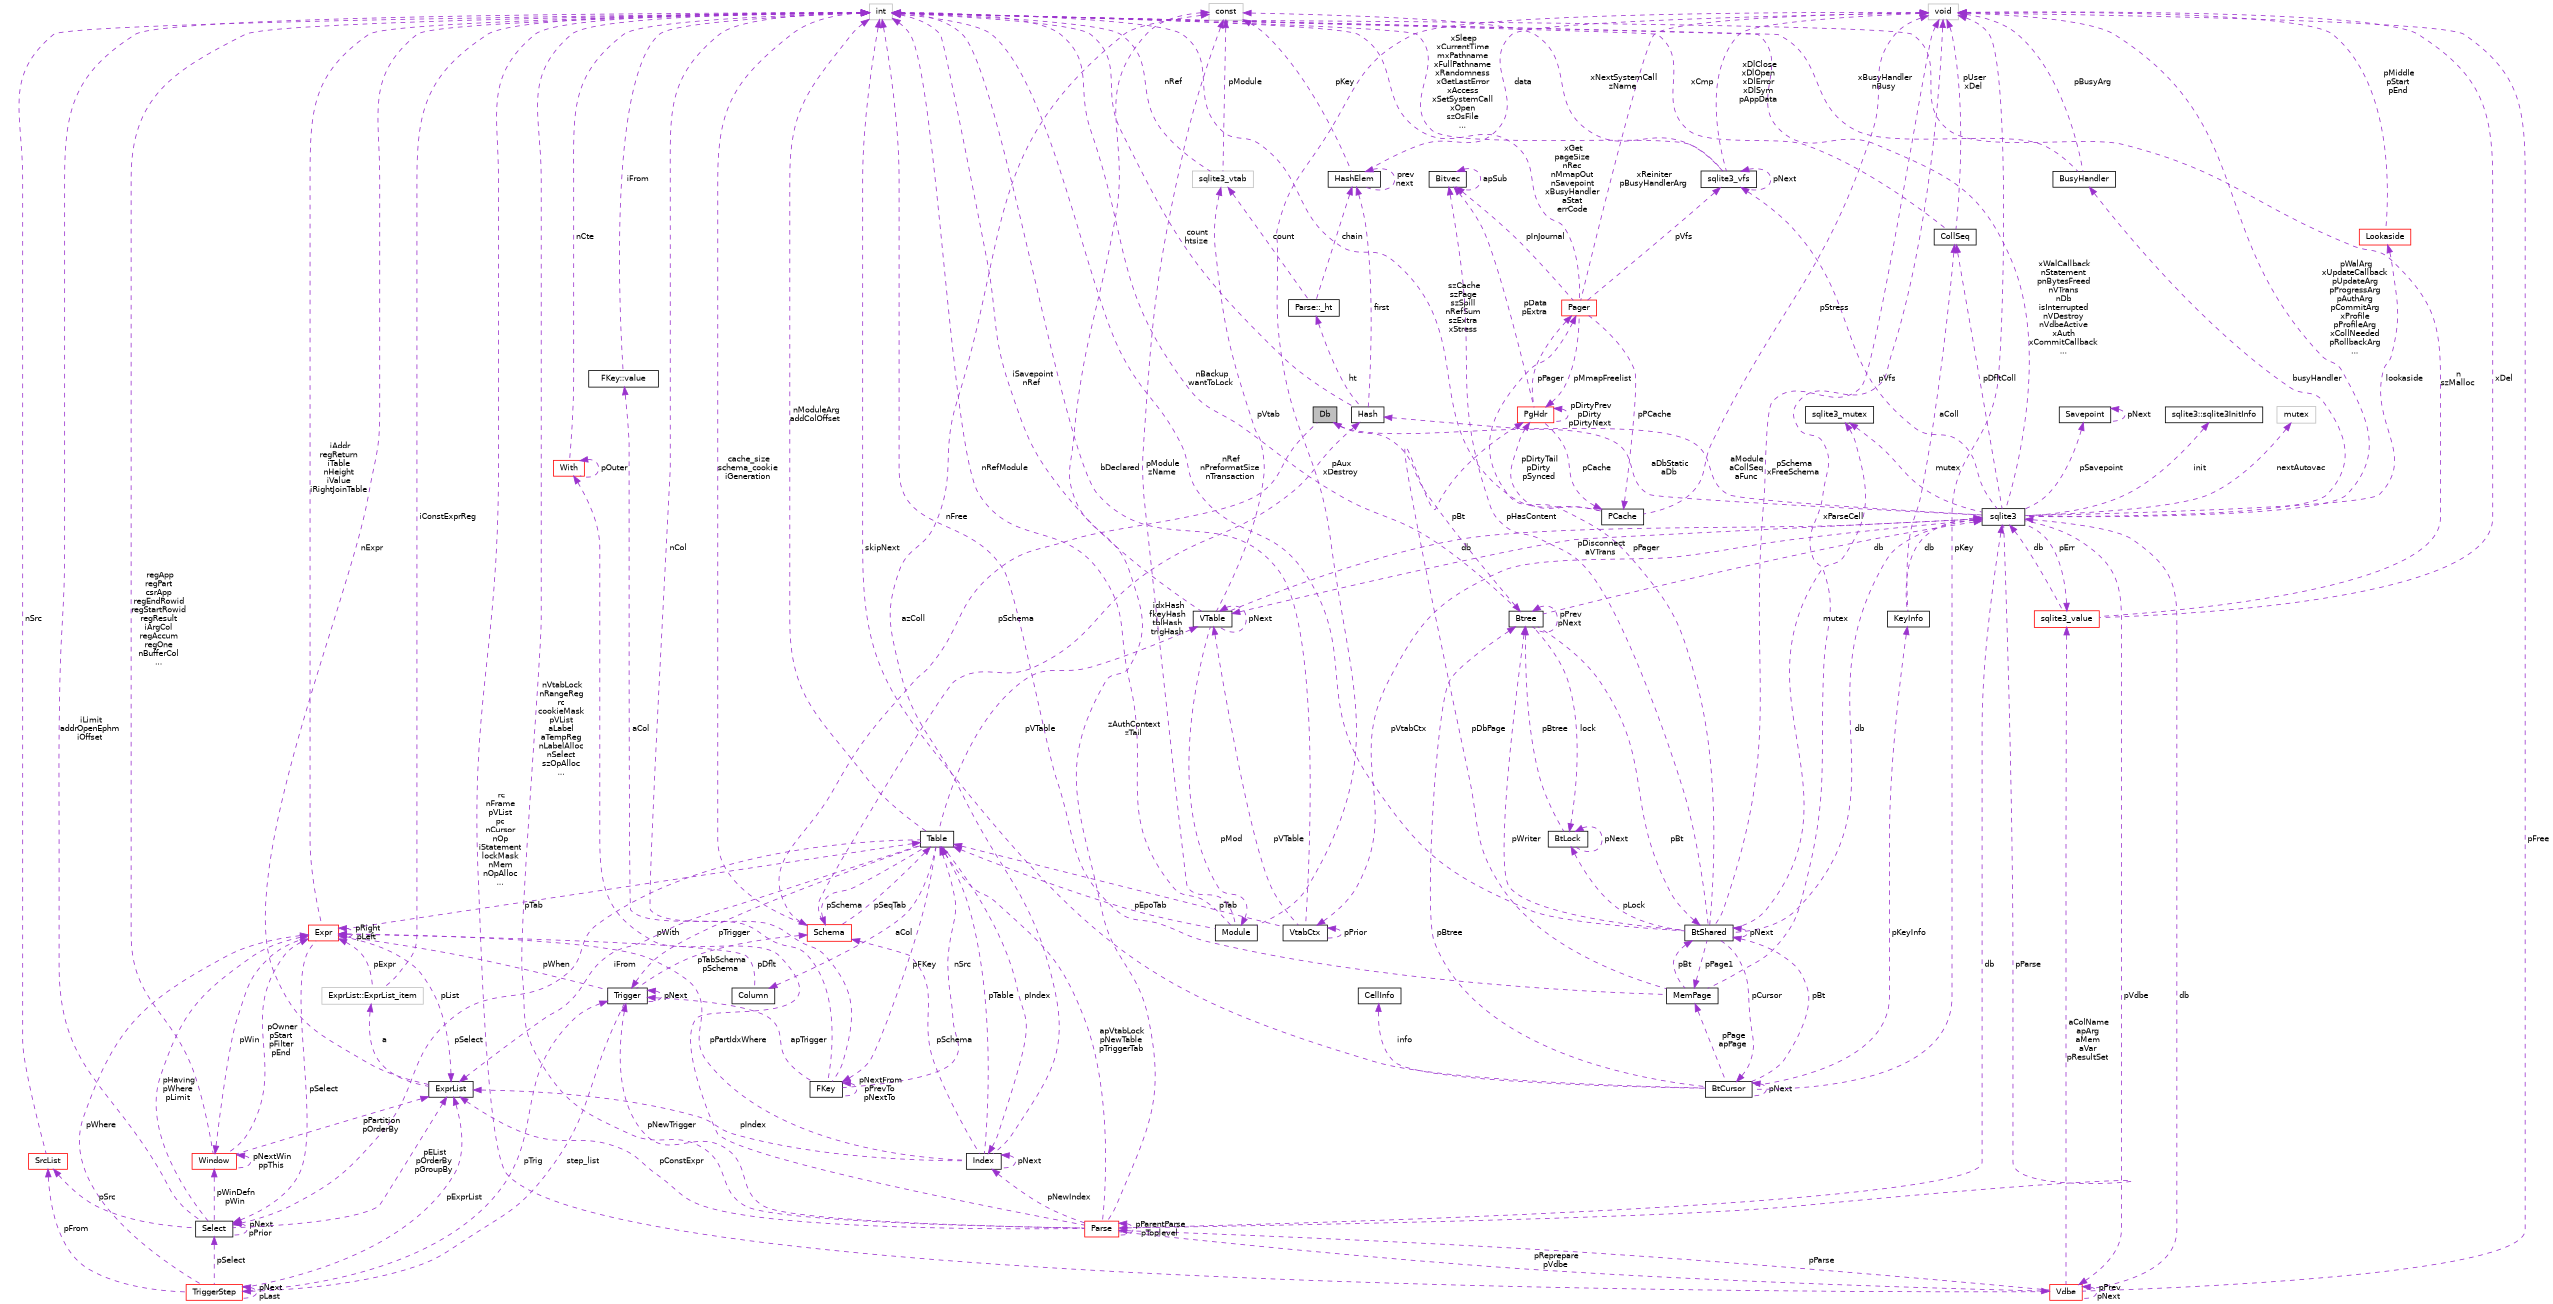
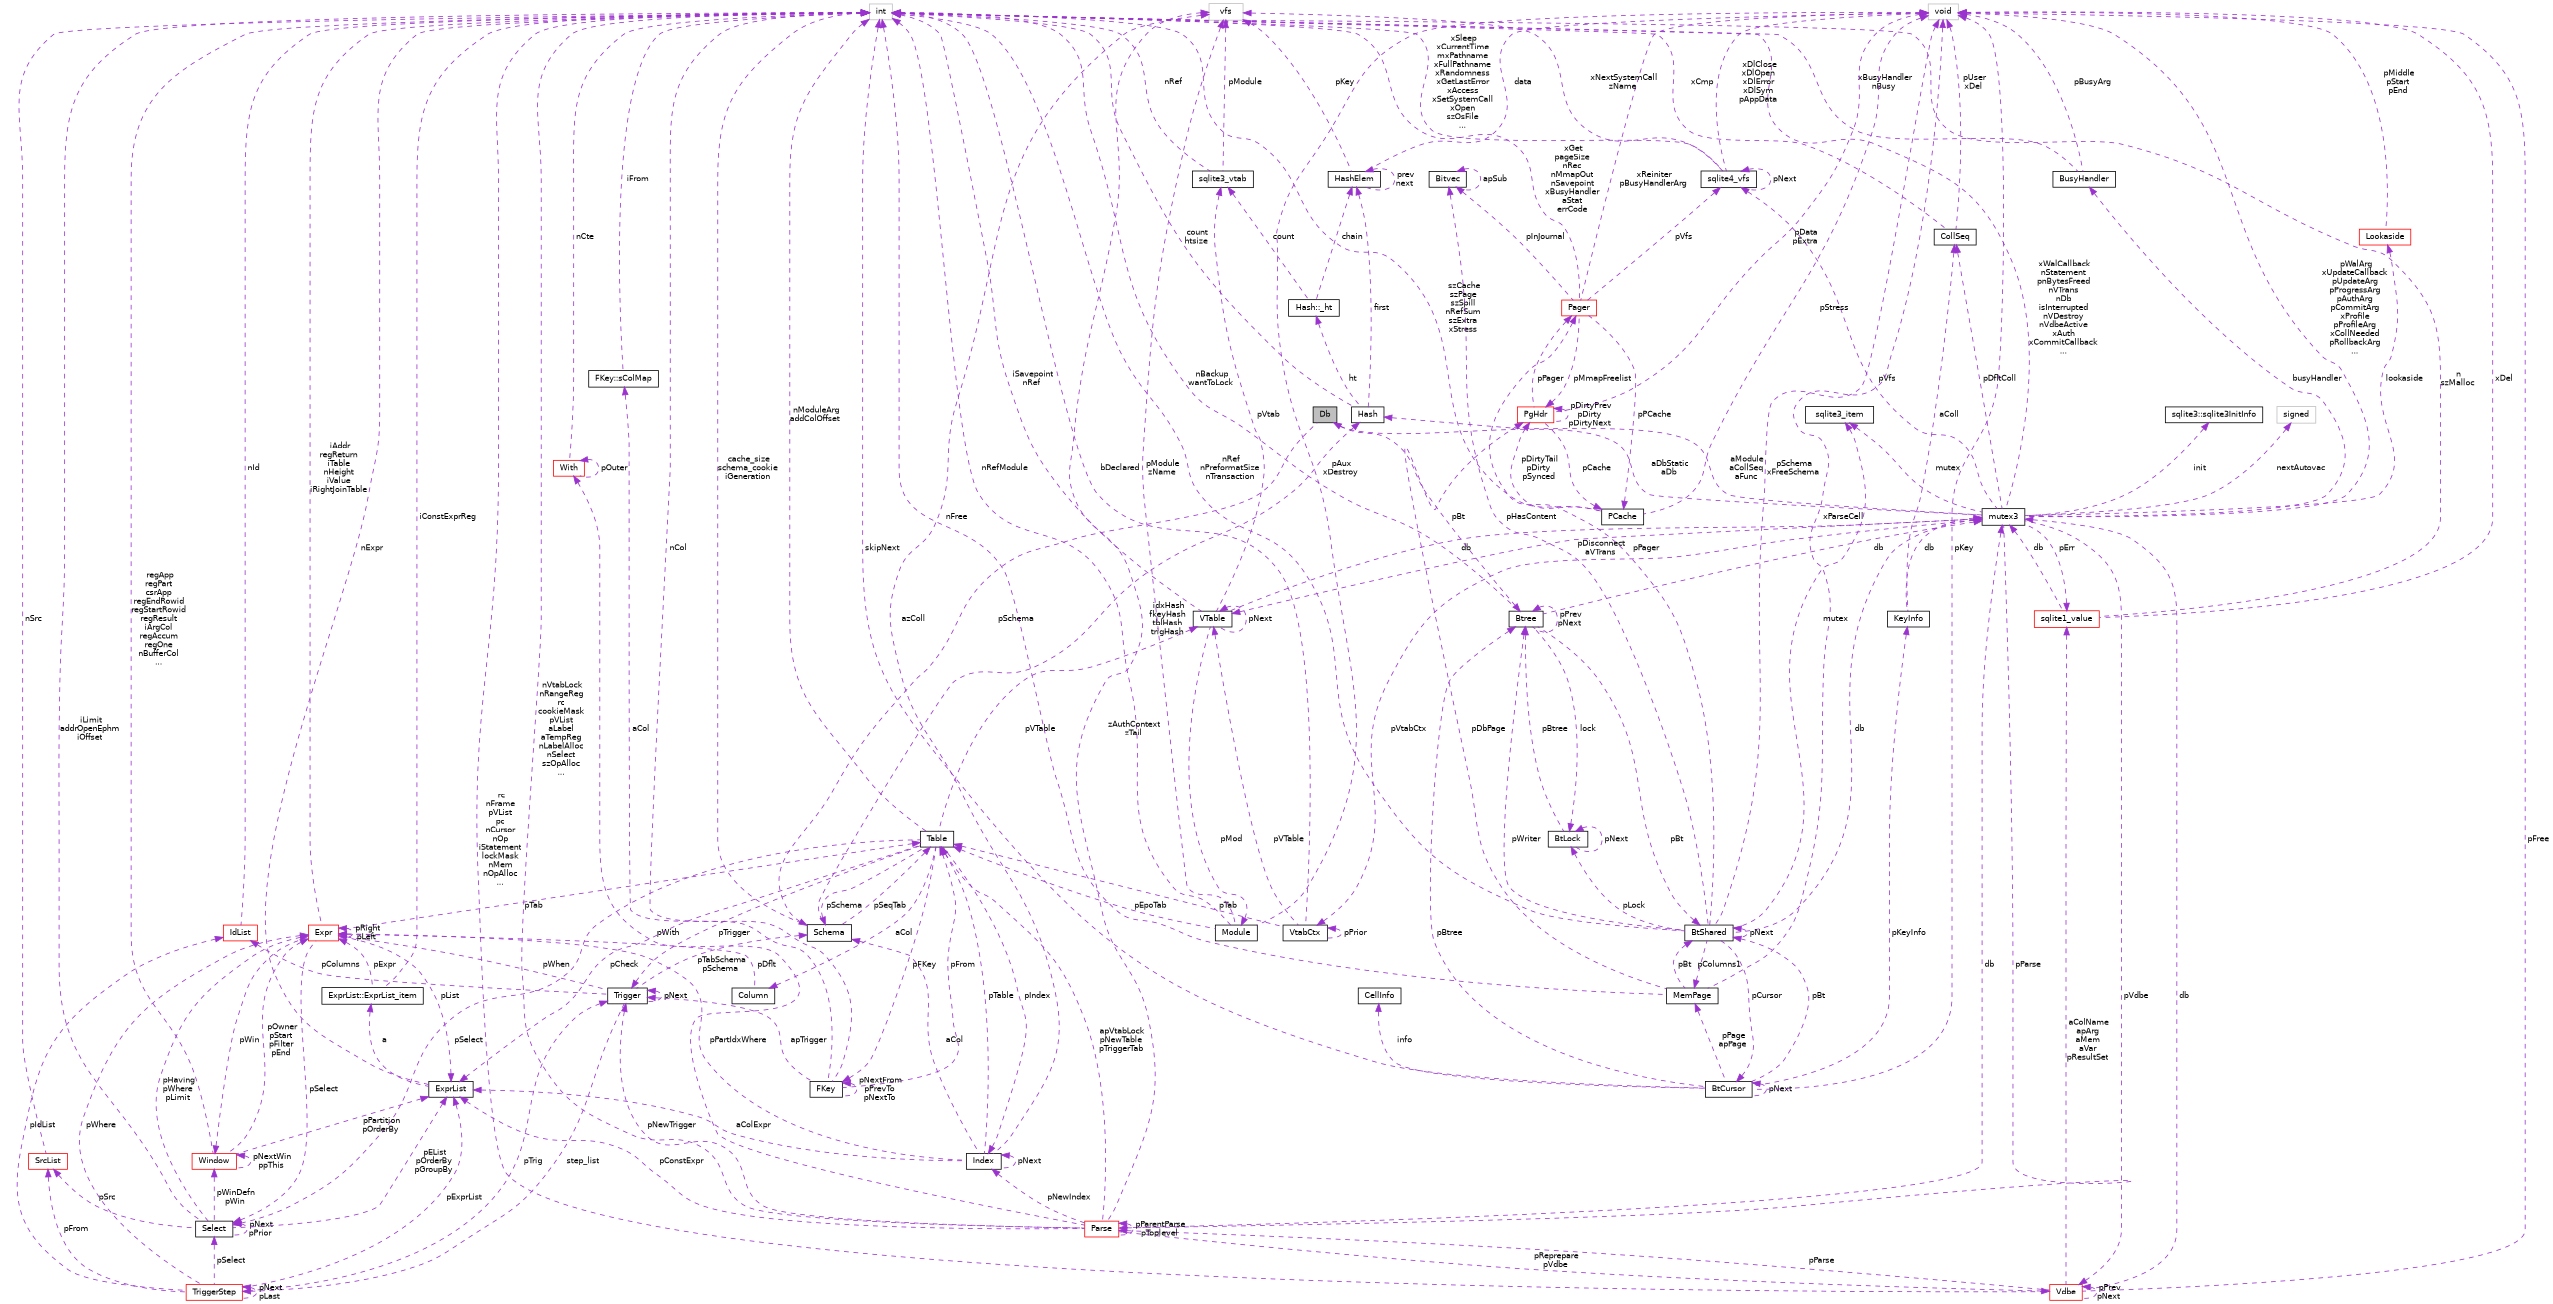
node "const": label "const" -> "vfs"
node "sqlite3_vtab": color grey75 -> black
node "sqlite3_vfs": label "sqlite3_vfs" -> "sqlite4_vfs"
edge "PgHdr" -> "Bitvec": now "PgHdr" -> "void"
node "Parse::_ht": label "Parse::_ht" -> "Hash::_ht"
node "FKey::value": label "FKey::value" -> "FKey::sColMap"
node "sqlite3_mutex": label "sqlite3_mutex" -> "sqlite3_item"
node "Savepoint": removed
node "mutex": label "mutex" -> "signed"
node "sqlite3": label "sqlite3" -> "mutex3"
node "sqlite3_value": label "sqlite3_value" -> "sqlite1_value"
node "IdList": added
node "Schema": color red -> black
edge "Table" -> "ExprList": label " iFrom" -> " pCheck"
edge "FKey" -> "Table": label " nSrc" -> " pFrom"
edge "BtShared" -> "MemPage": label " pPage1" -> " pColumns1"
node "ExprList::ExprList_item": color grey75 -> black
edge "Index" -> "Schema": label " pSchema" -> " aCol"
edge "Index" -> "ExprList": label " pIndex" -> " aColExpr"
